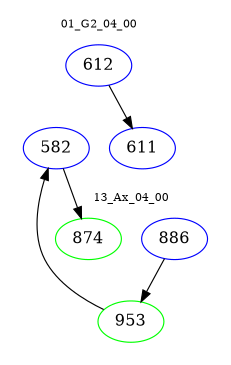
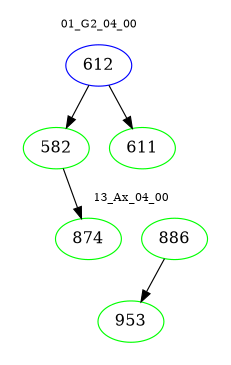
node "582": color blue -> green
node "611": color blue -> green
node "886": color blue -> green
edge "953" -> "582": now "612" -> "582"
